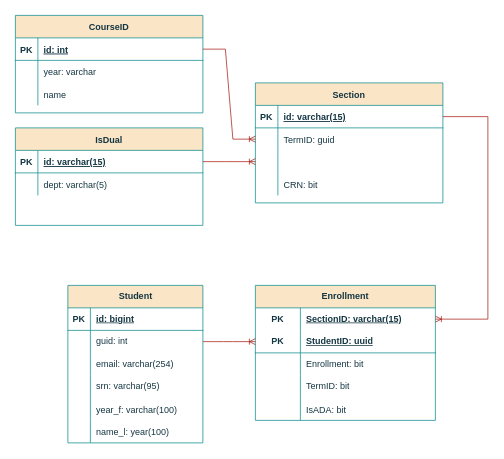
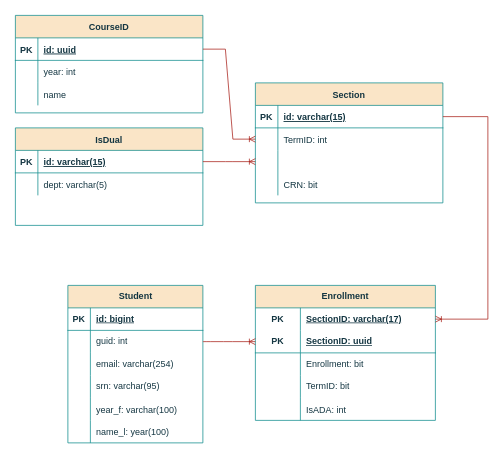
node "id: int": label "id: int" -> "id: uuid"
node "year: varchar": label "year: varchar" -> "year: int"
node "TermID: guid": label "TermID: guid" -> "TermID: int"
node "SectionID: varchar(15)": label "SectionID: varchar(15)" -> "SectionID: varchar(17)"
node "StudentID: uuid": label "StudentID: uuid" -> "SectionID: uuid"
node "IsADA: bit": label "IsADA: bit" -> "IsADA: int"
